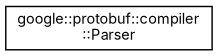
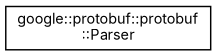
node "google::protobuf::compiler ::Parser": label "google::protobuf::compiler ::Parser" -> "google::protobuf::protobuf ::Parser"
